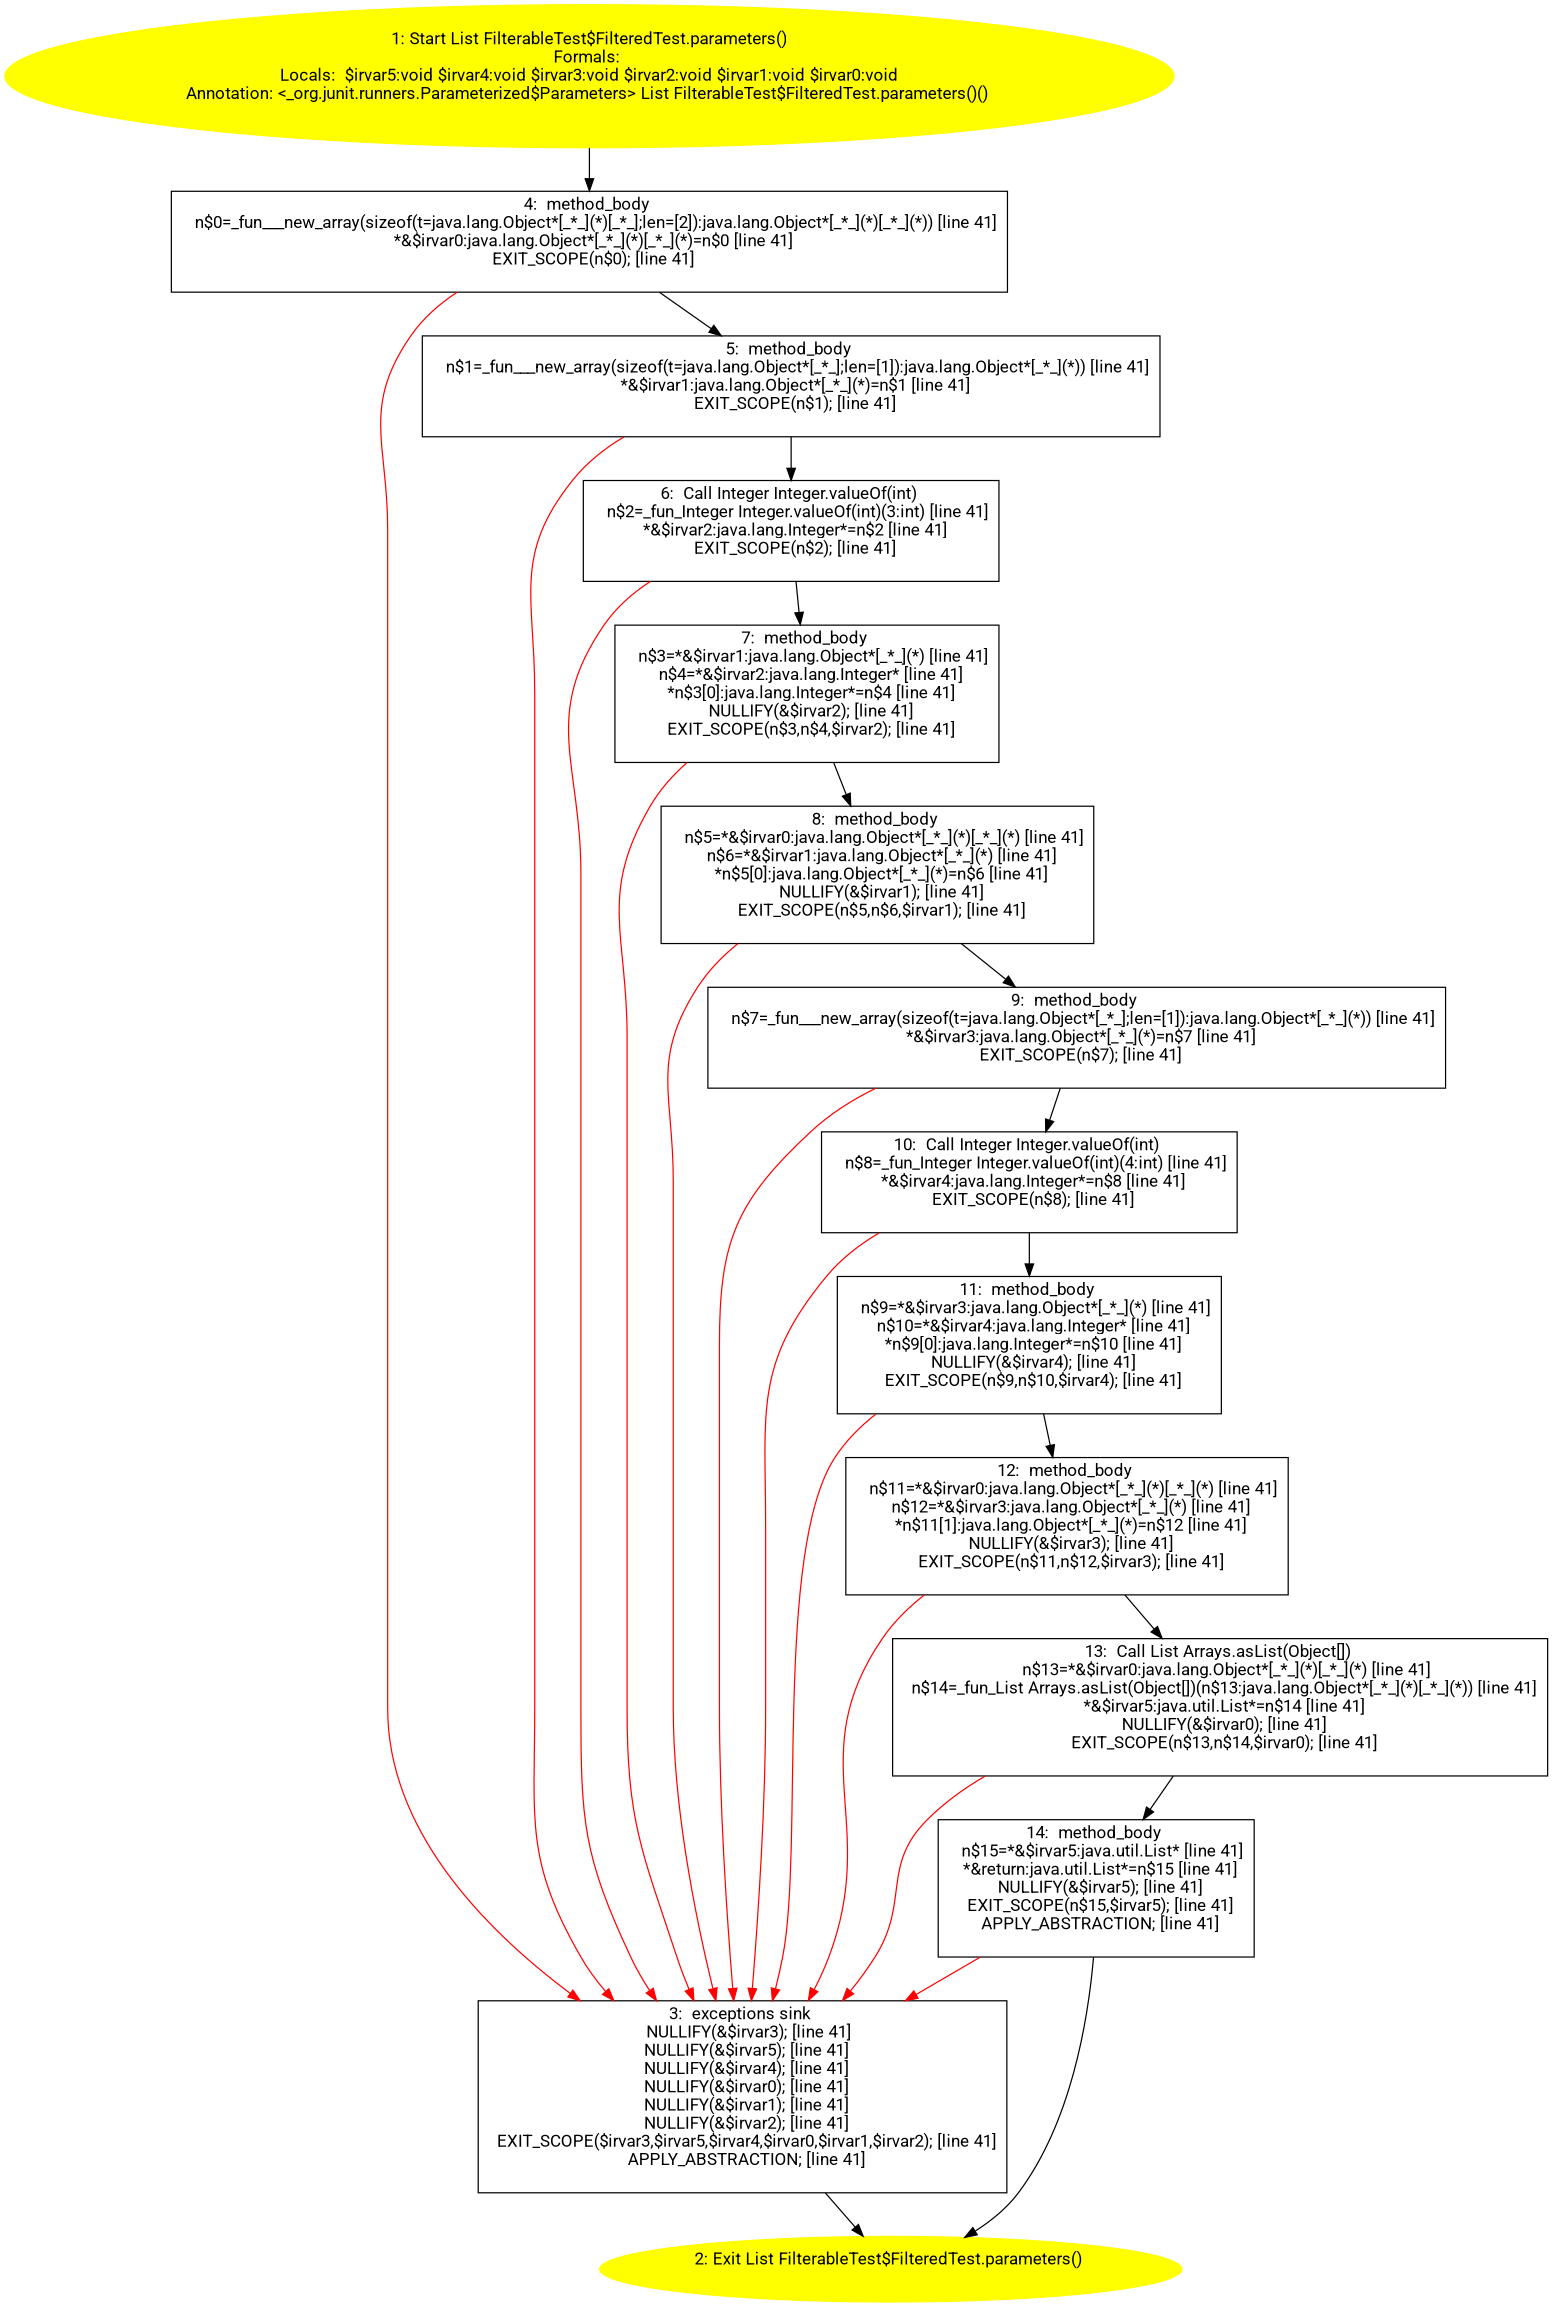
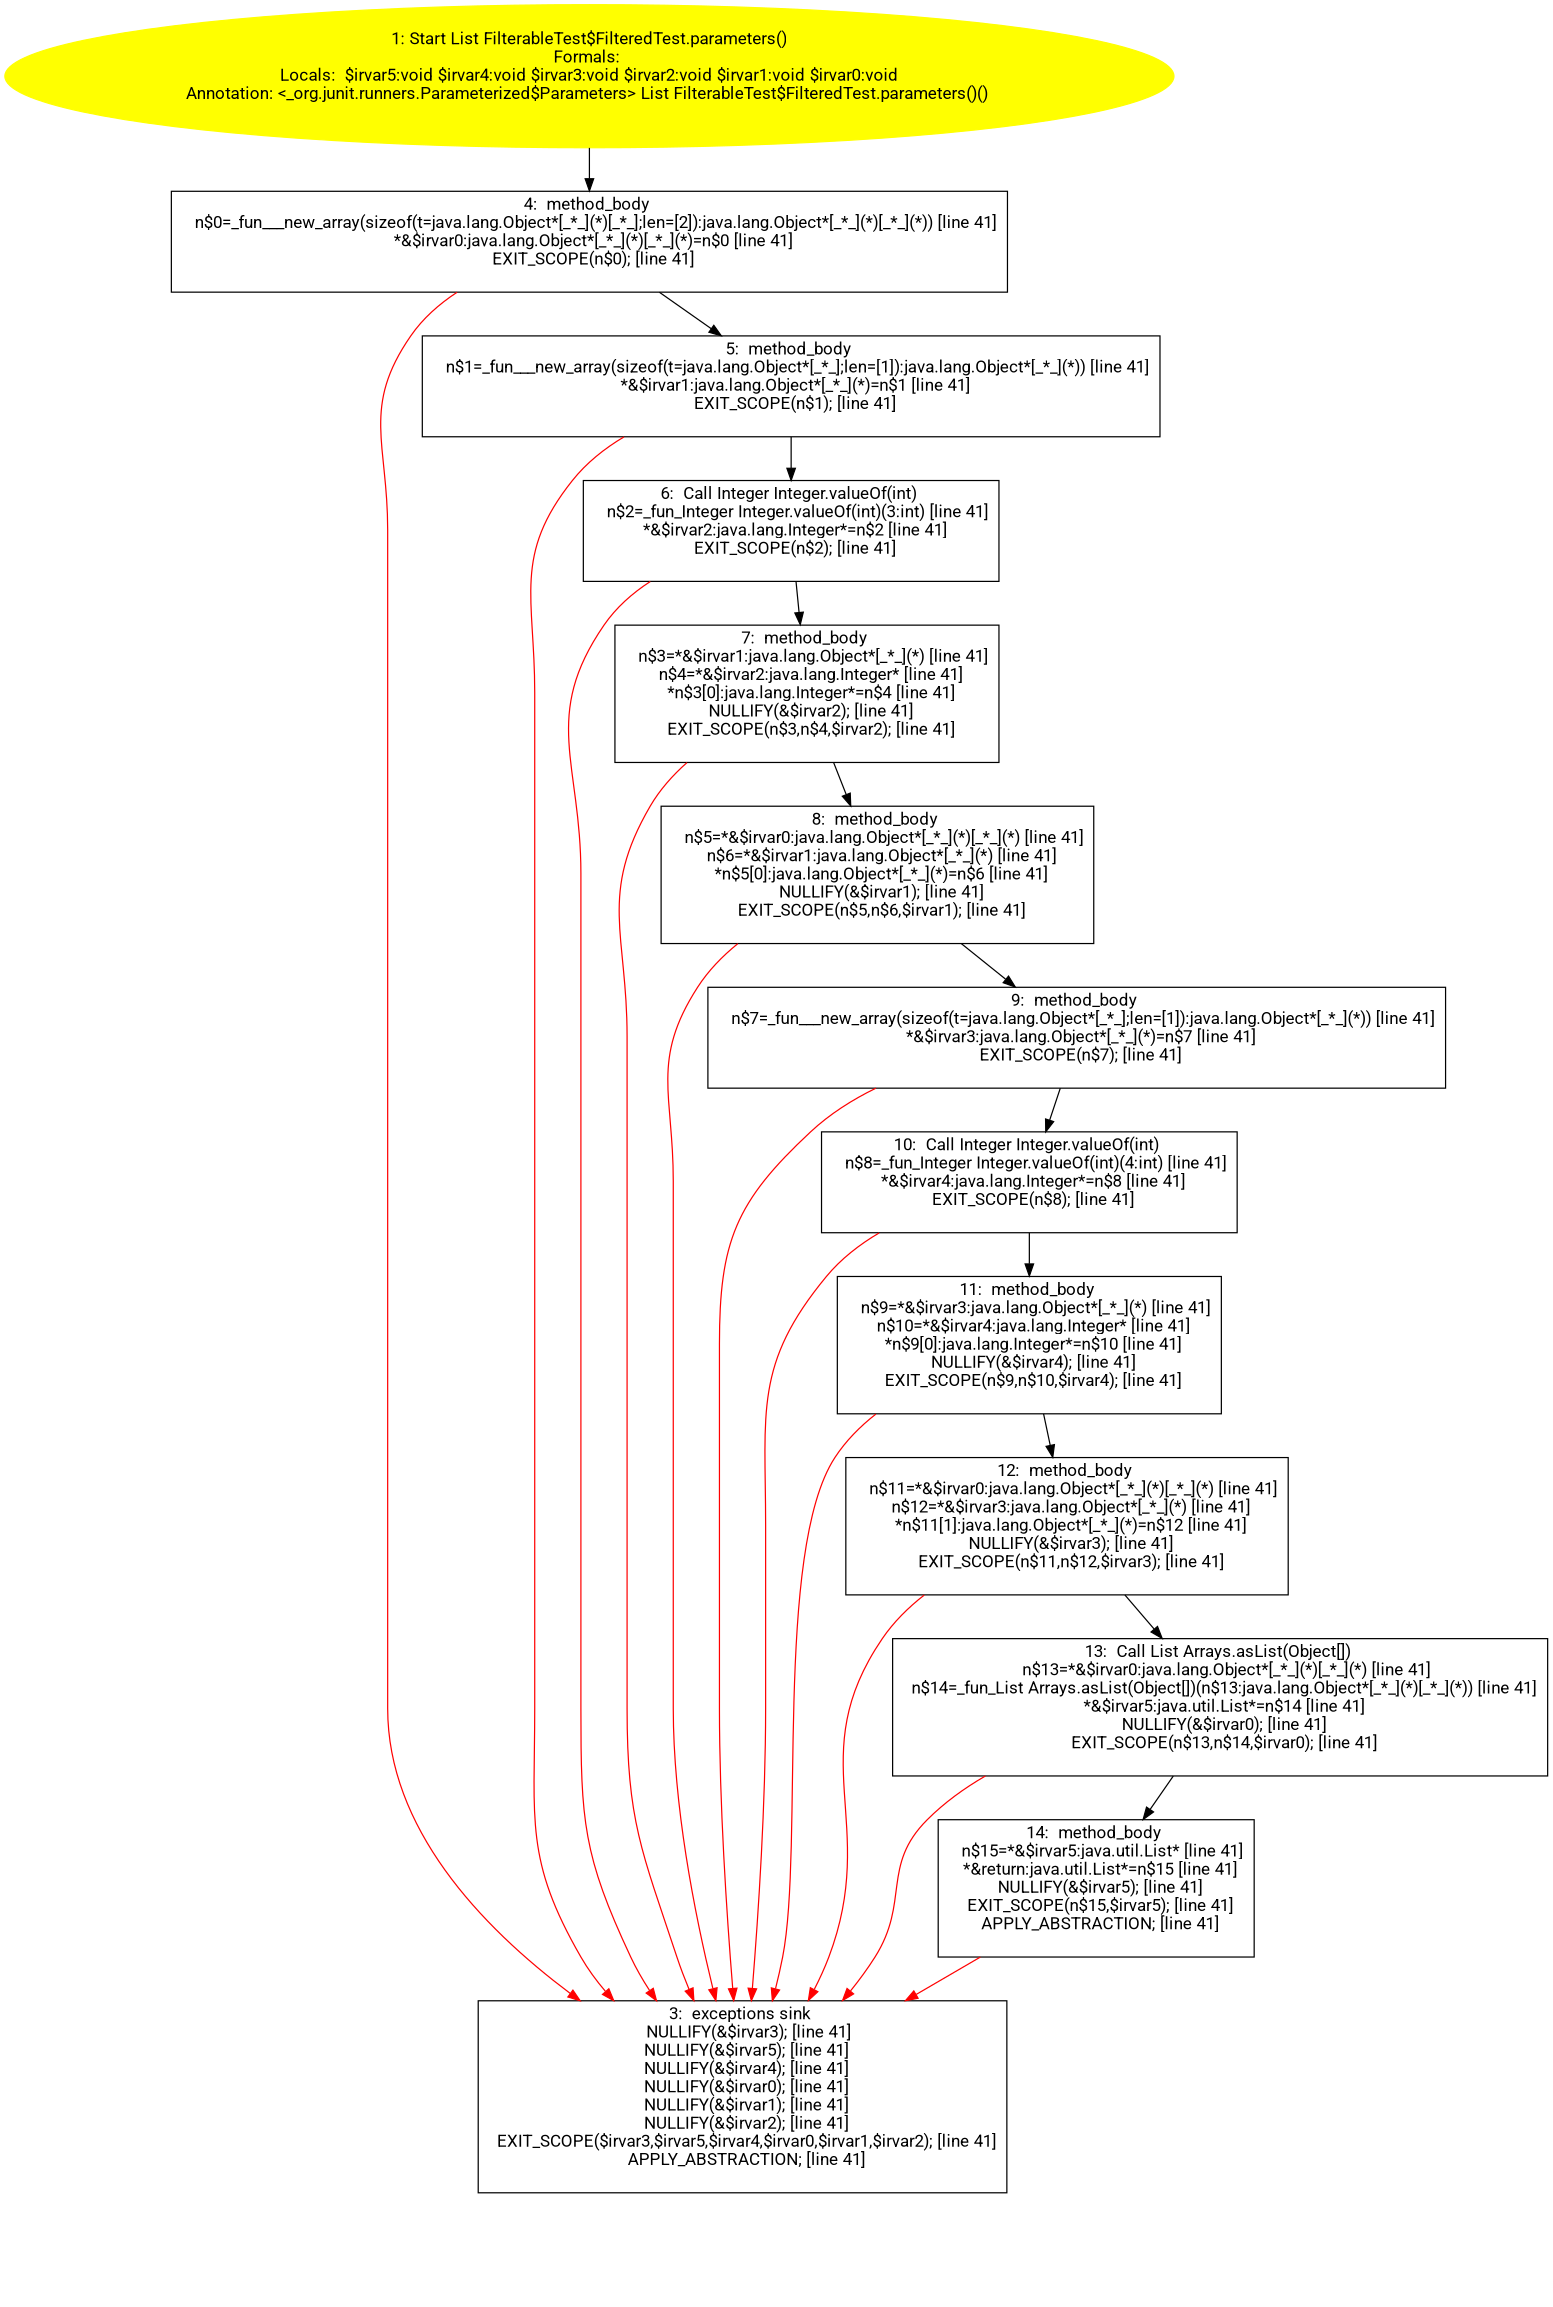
node "2: Exit List FilterableTest$FilteredTest.parameters()": removed
